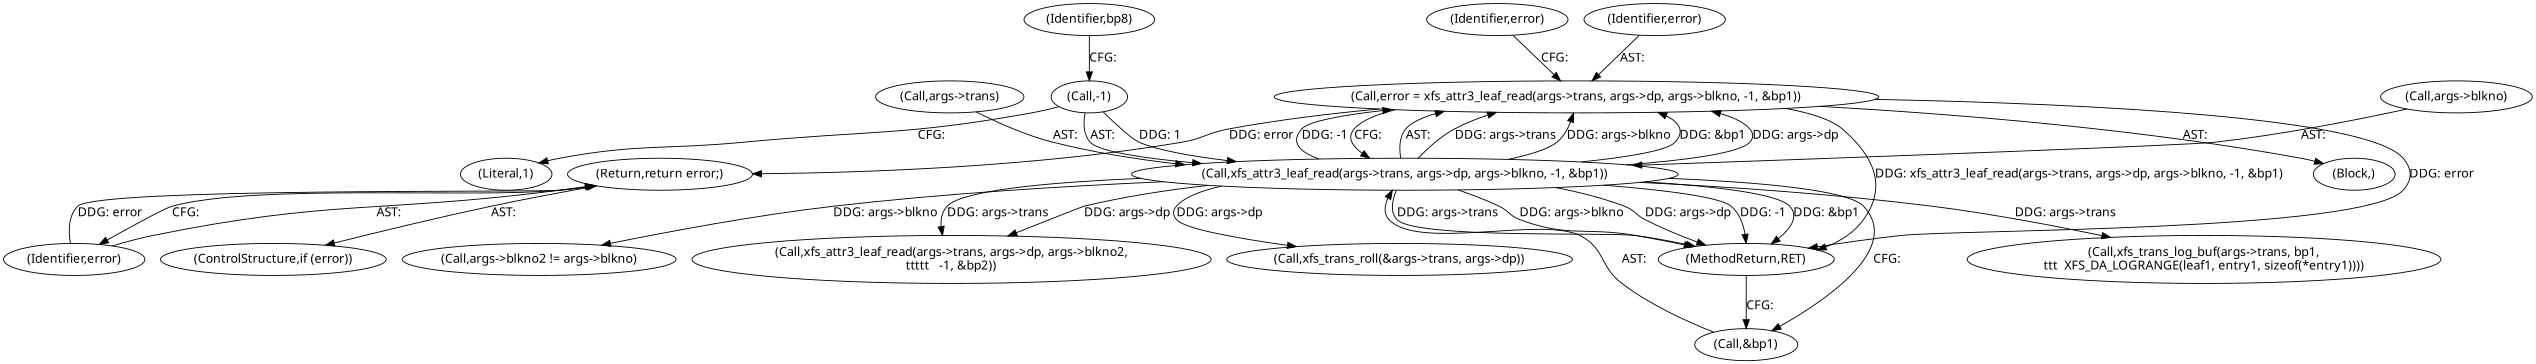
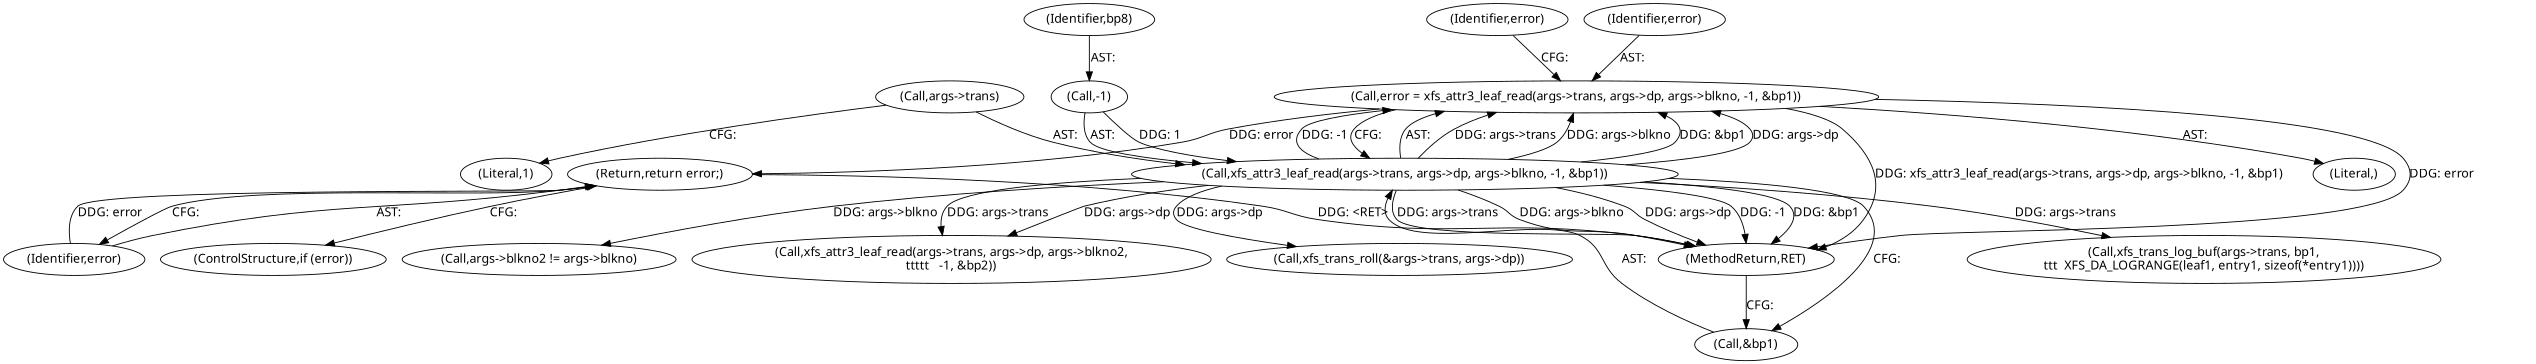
edge "(Identifier,bp8)" -> "(Call,-1)": label "CFG: " -> "AST: "
node "(Call,args->blkno)": removed
edge "(Call,-1)" -> "(Literal,1)": now "(Call,args->trans)" -> "(Literal,1)"
node "(Block,)": label "(Block,)" -> "(Literal,)"
edge "(Return,return error;)" -> "(MethodReturn,RET)": added, label "DDG: <RET>"
edge "(Return,return error;)" -> "(ControlStructure,if (error))": label "AST: " -> "CFG: "
